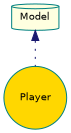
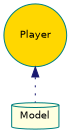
edge "Player" -> "Model": reversed
